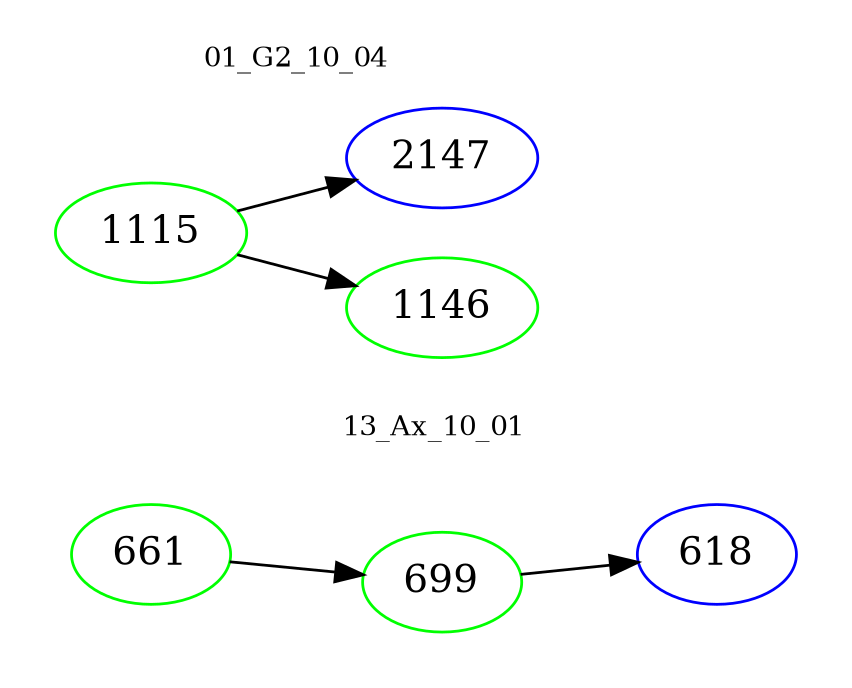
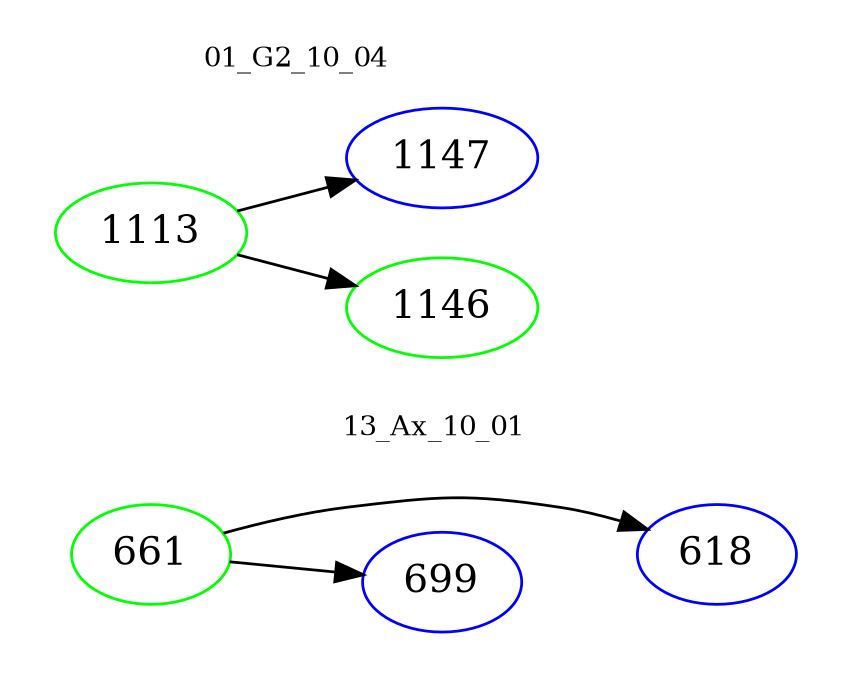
node "2147": label "2147" -> "1147"
node "1115": label "1115" -> "1113"
edge "699" -> "618": now "661" -> "618"
node "699": color green -> blue
